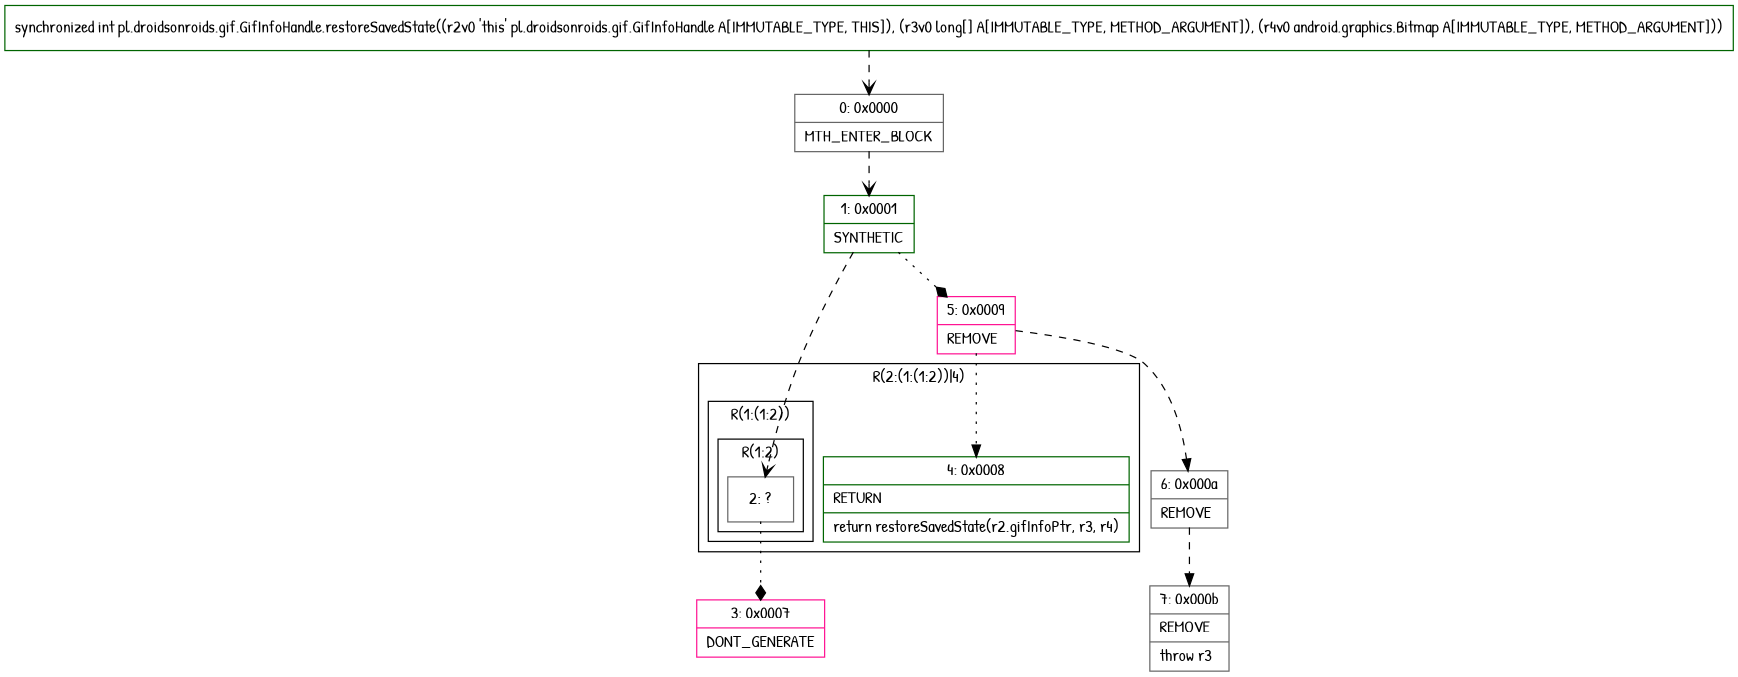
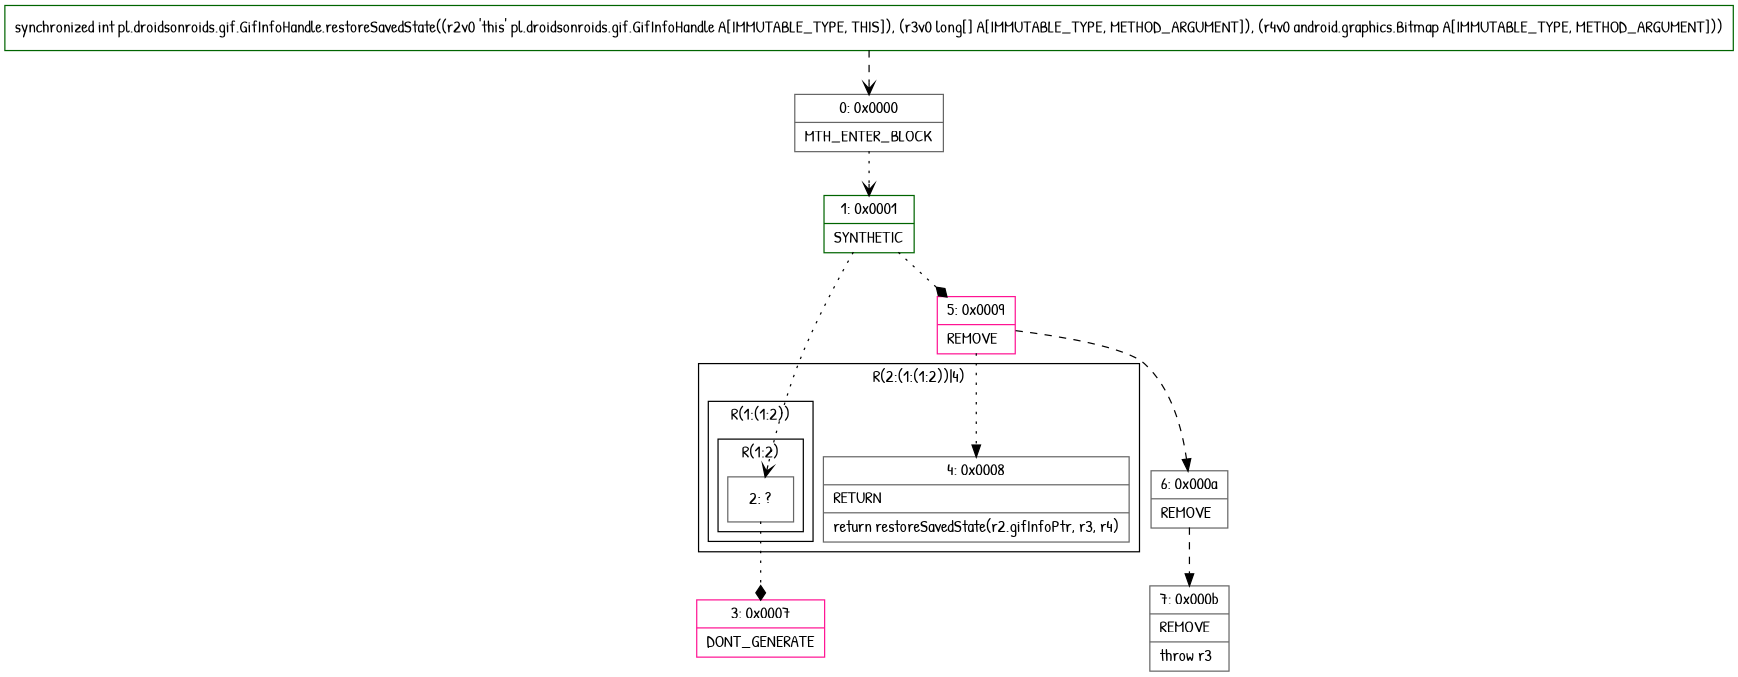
edge "0: 0x0000" -> "1: 0x0001": style dashed -> dotted
edge "1: 0x0001" -> "2: ?": style dashed -> dotted
node "4: 0x0008": color darkgreen -> gray40
